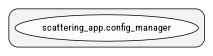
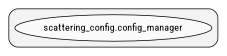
node "scattering_app.config_manager": label "scattering_app.config_manager" -> "scattering_config.config_manager"
